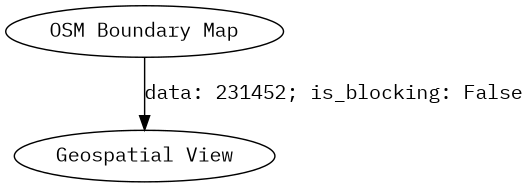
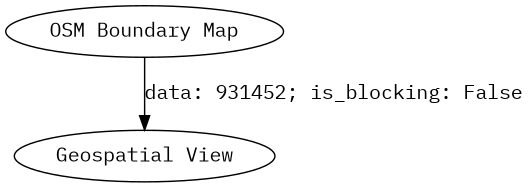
edge "OSM Boundary Map" -> "Geospatial View": label "data: 231452; is_blocking: False" -> "data: 931452; is_blocking: False"
